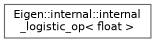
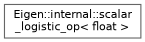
node "Eigen::internal::internal _logistic_op< float >": label "Eigen::internal::internal _logistic_op< float >" -> "Eigen::internal::scalar _logistic_op< float >"
